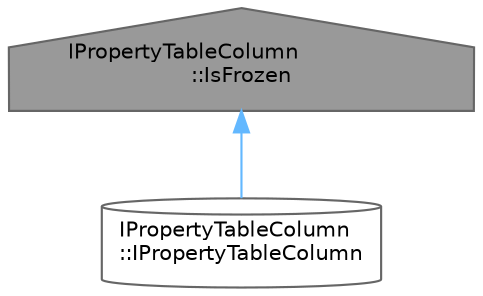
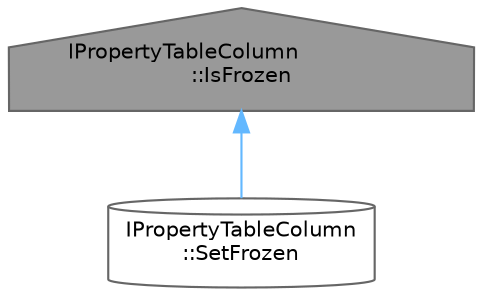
node "IPropertyTableColumn ::IPropertyTableColumn": label "IPropertyTableColumn ::IPropertyTableColumn" -> "IPropertyTableColumn ::SetFrozen"
